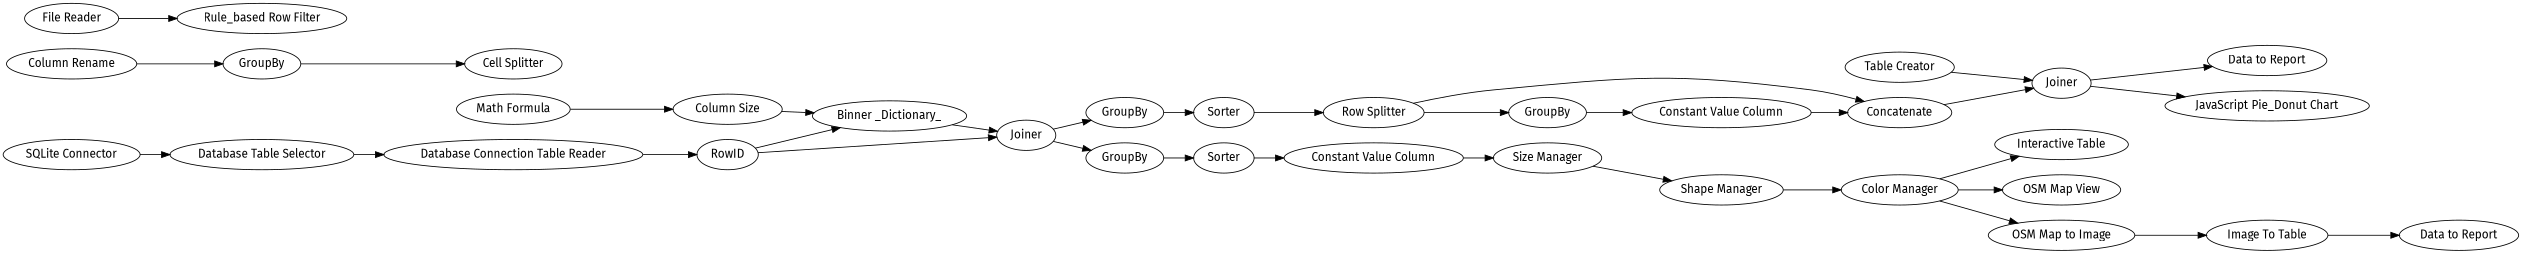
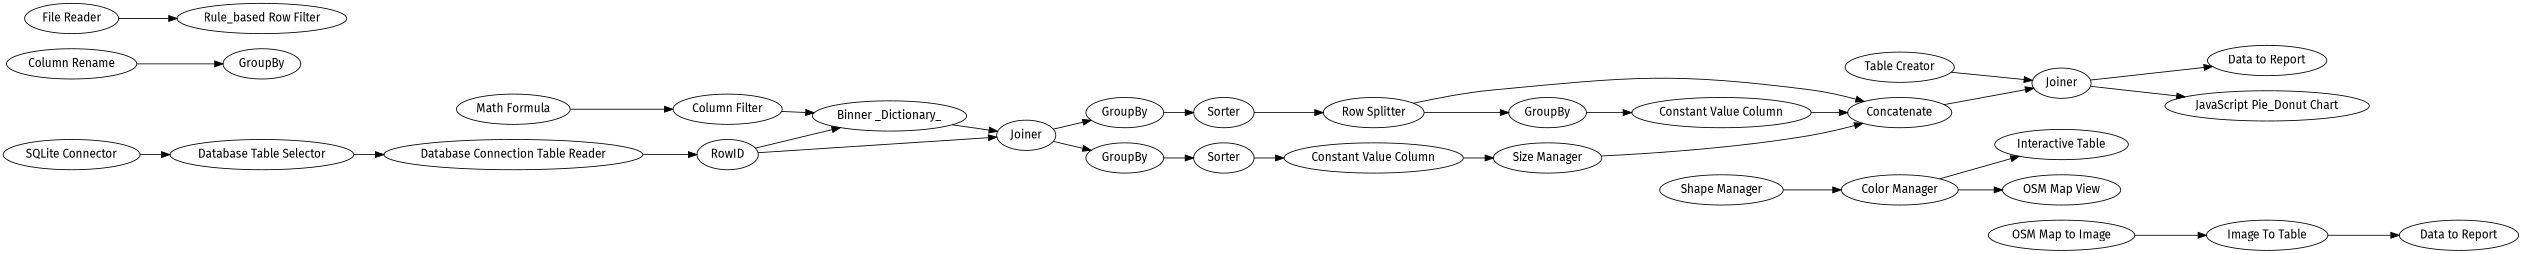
node "Cell Splitter": removed
node "Column Size": label "Column Size" -> "Column Filter"
edge "Size Manager" -> "Shape Manager": now "Size Manager" -> "Concatenate"
edge "Color Manager" -> "OSM Map to Image": removed
